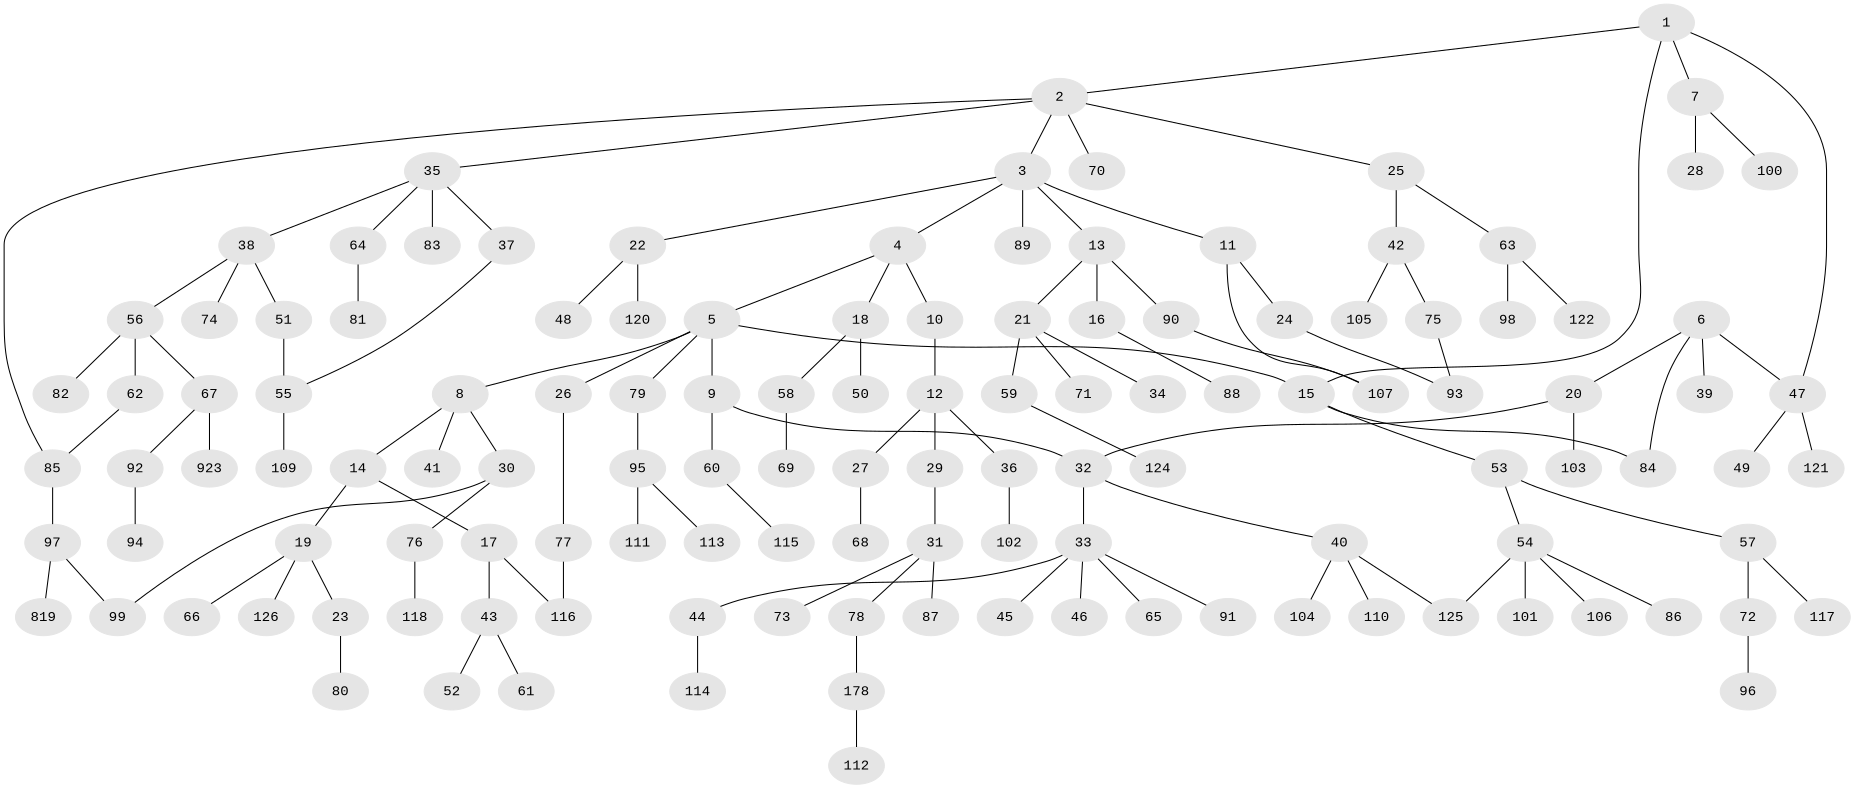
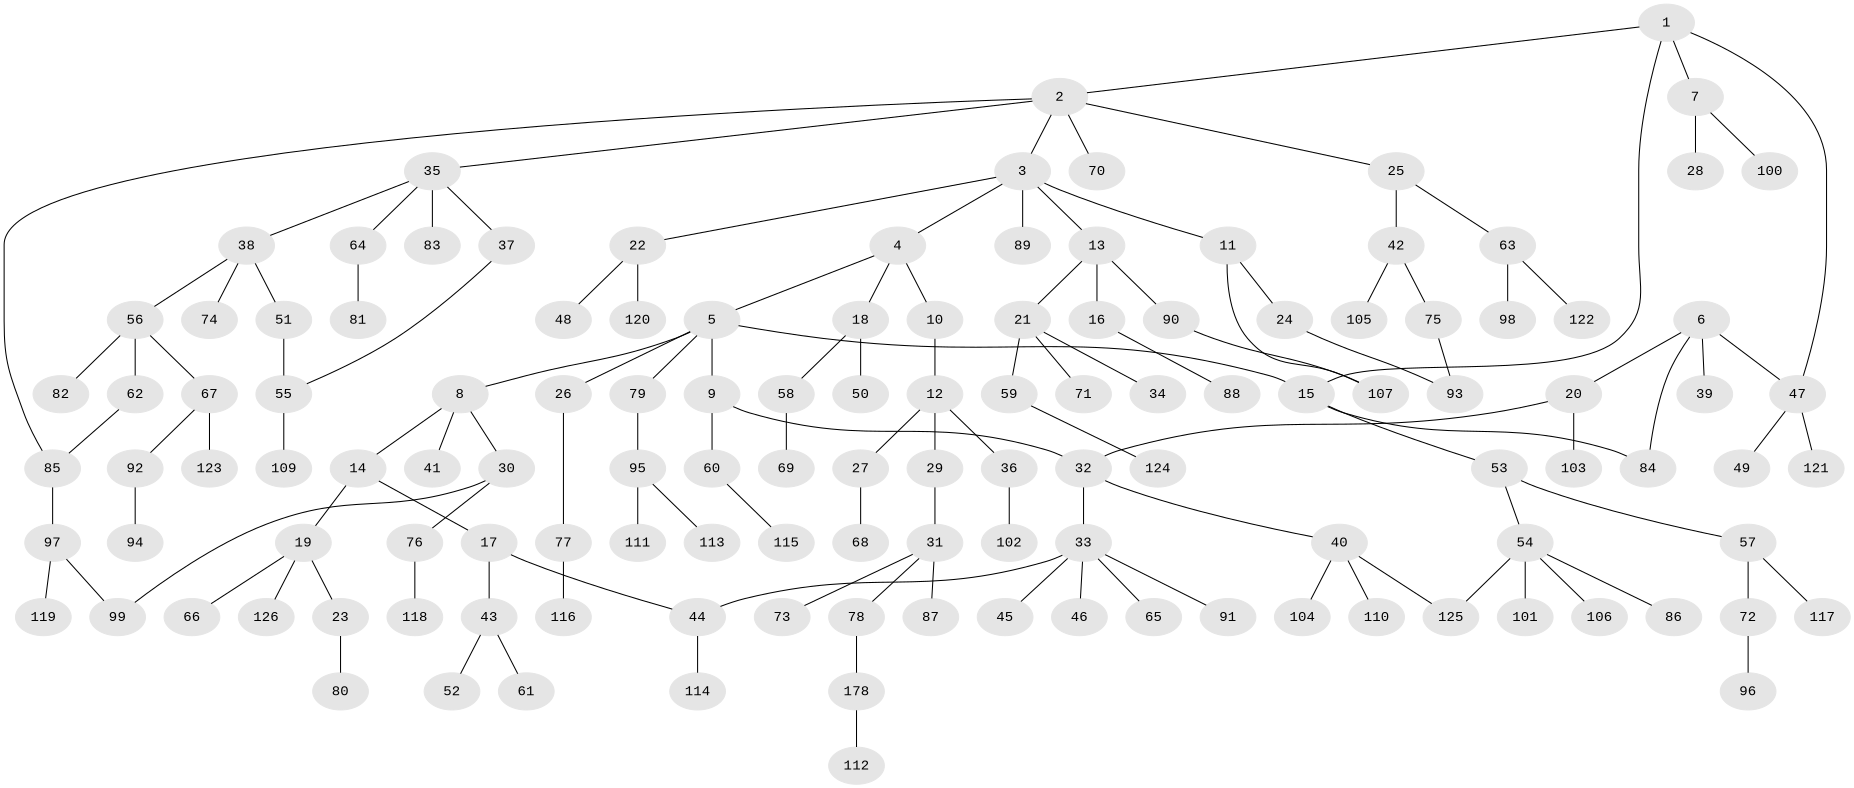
node "923": label "923" -> "123"
edge "17" -- "116": now "17" -- "44"
node "819": label "819" -> "119"
